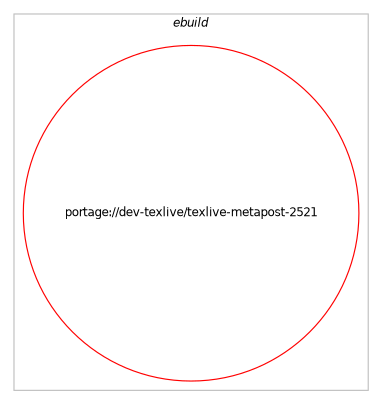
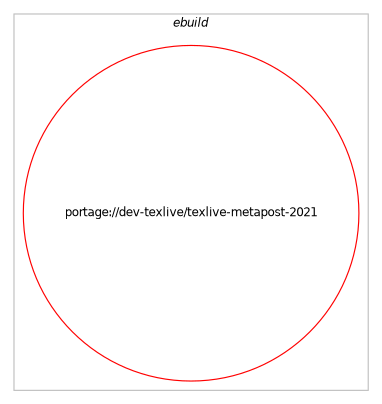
node "portage://dev-texlive/texlive-metapost-2521": label "portage://dev-texlive/texlive-metapost-2521" -> "portage://dev-texlive/texlive-metapost-2021"
